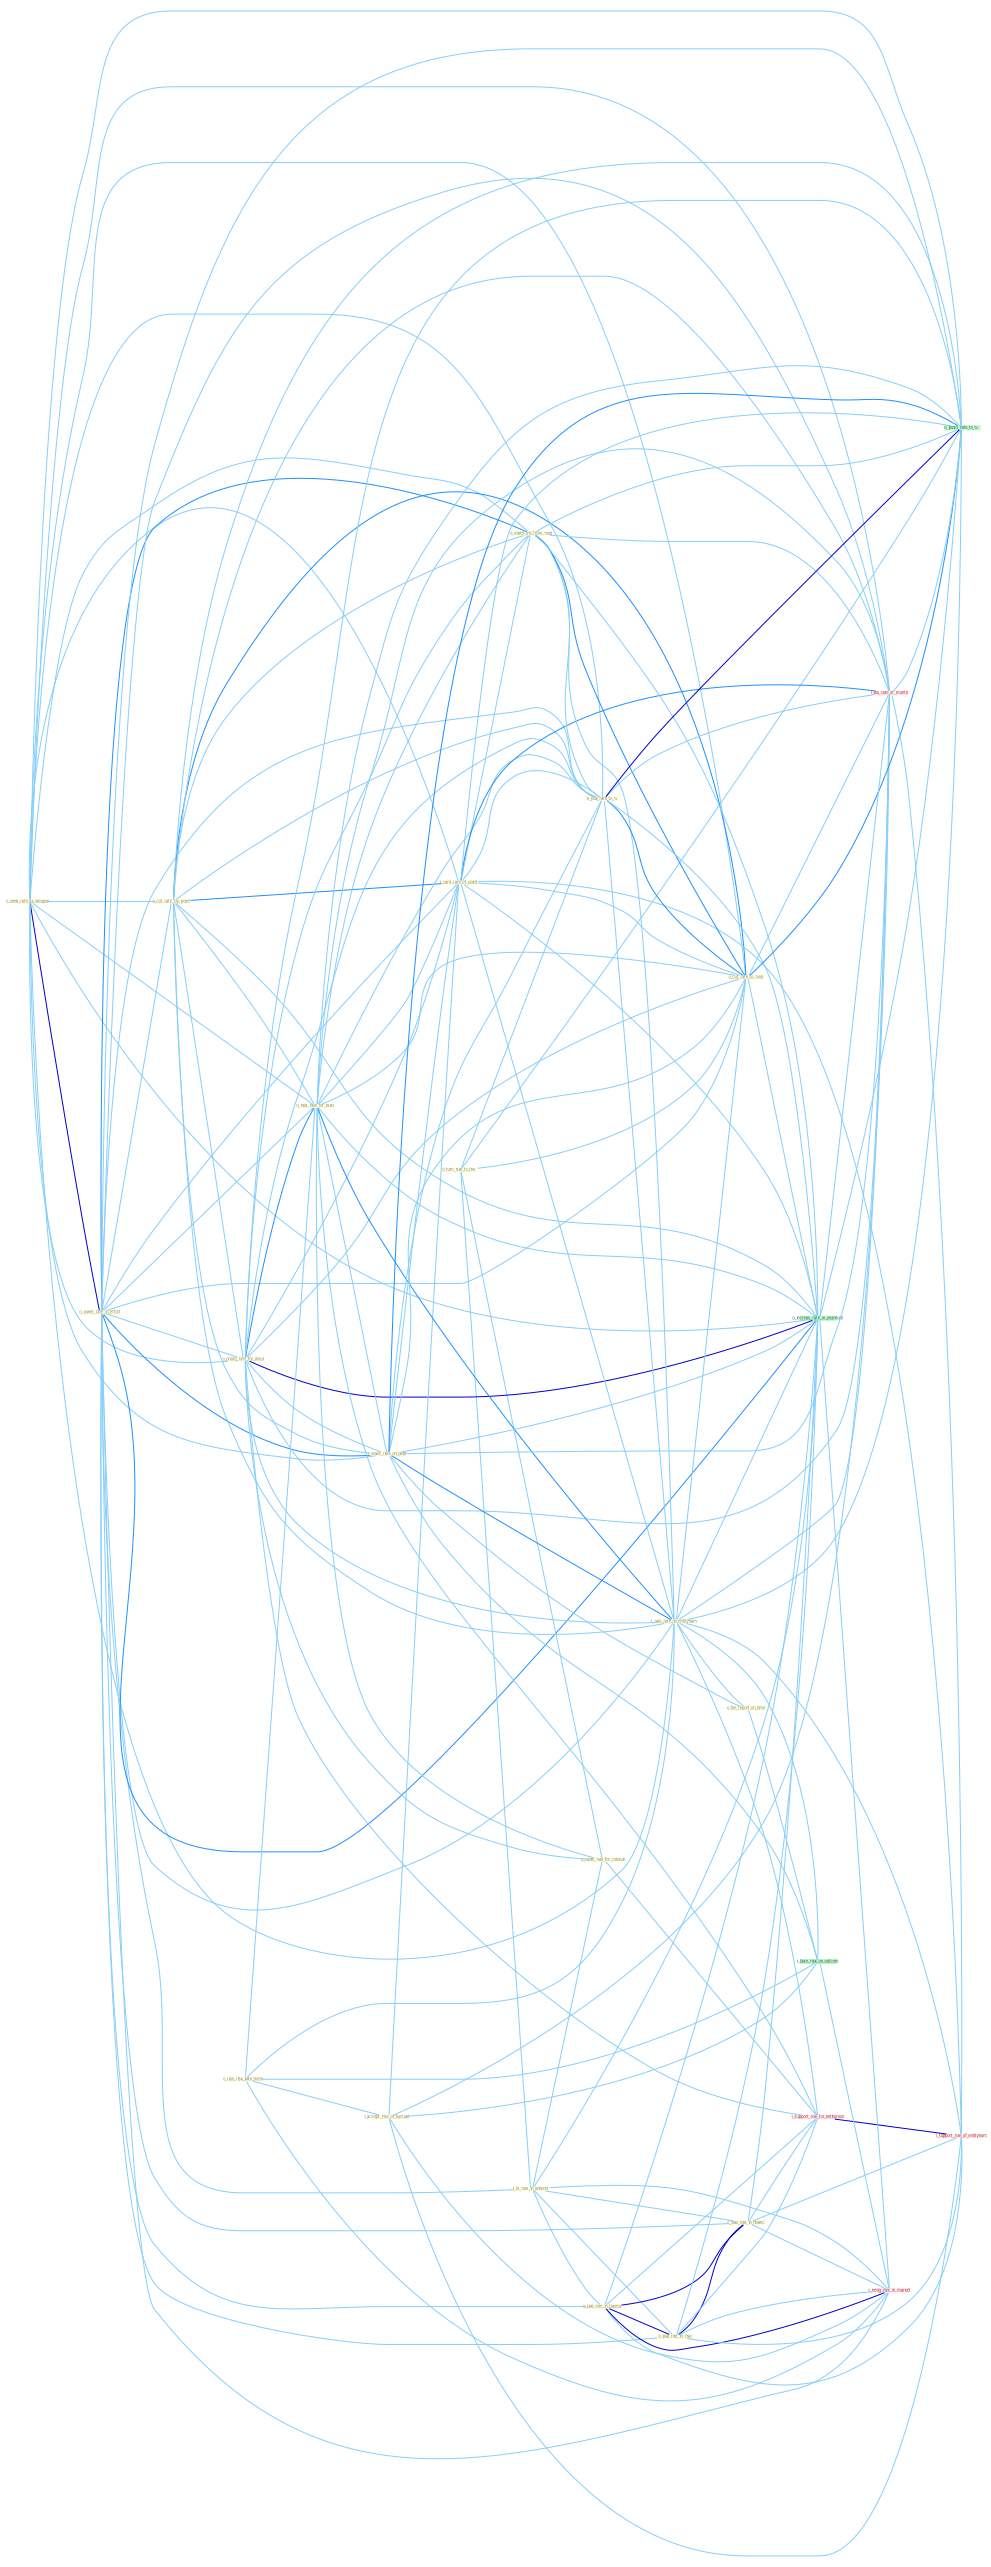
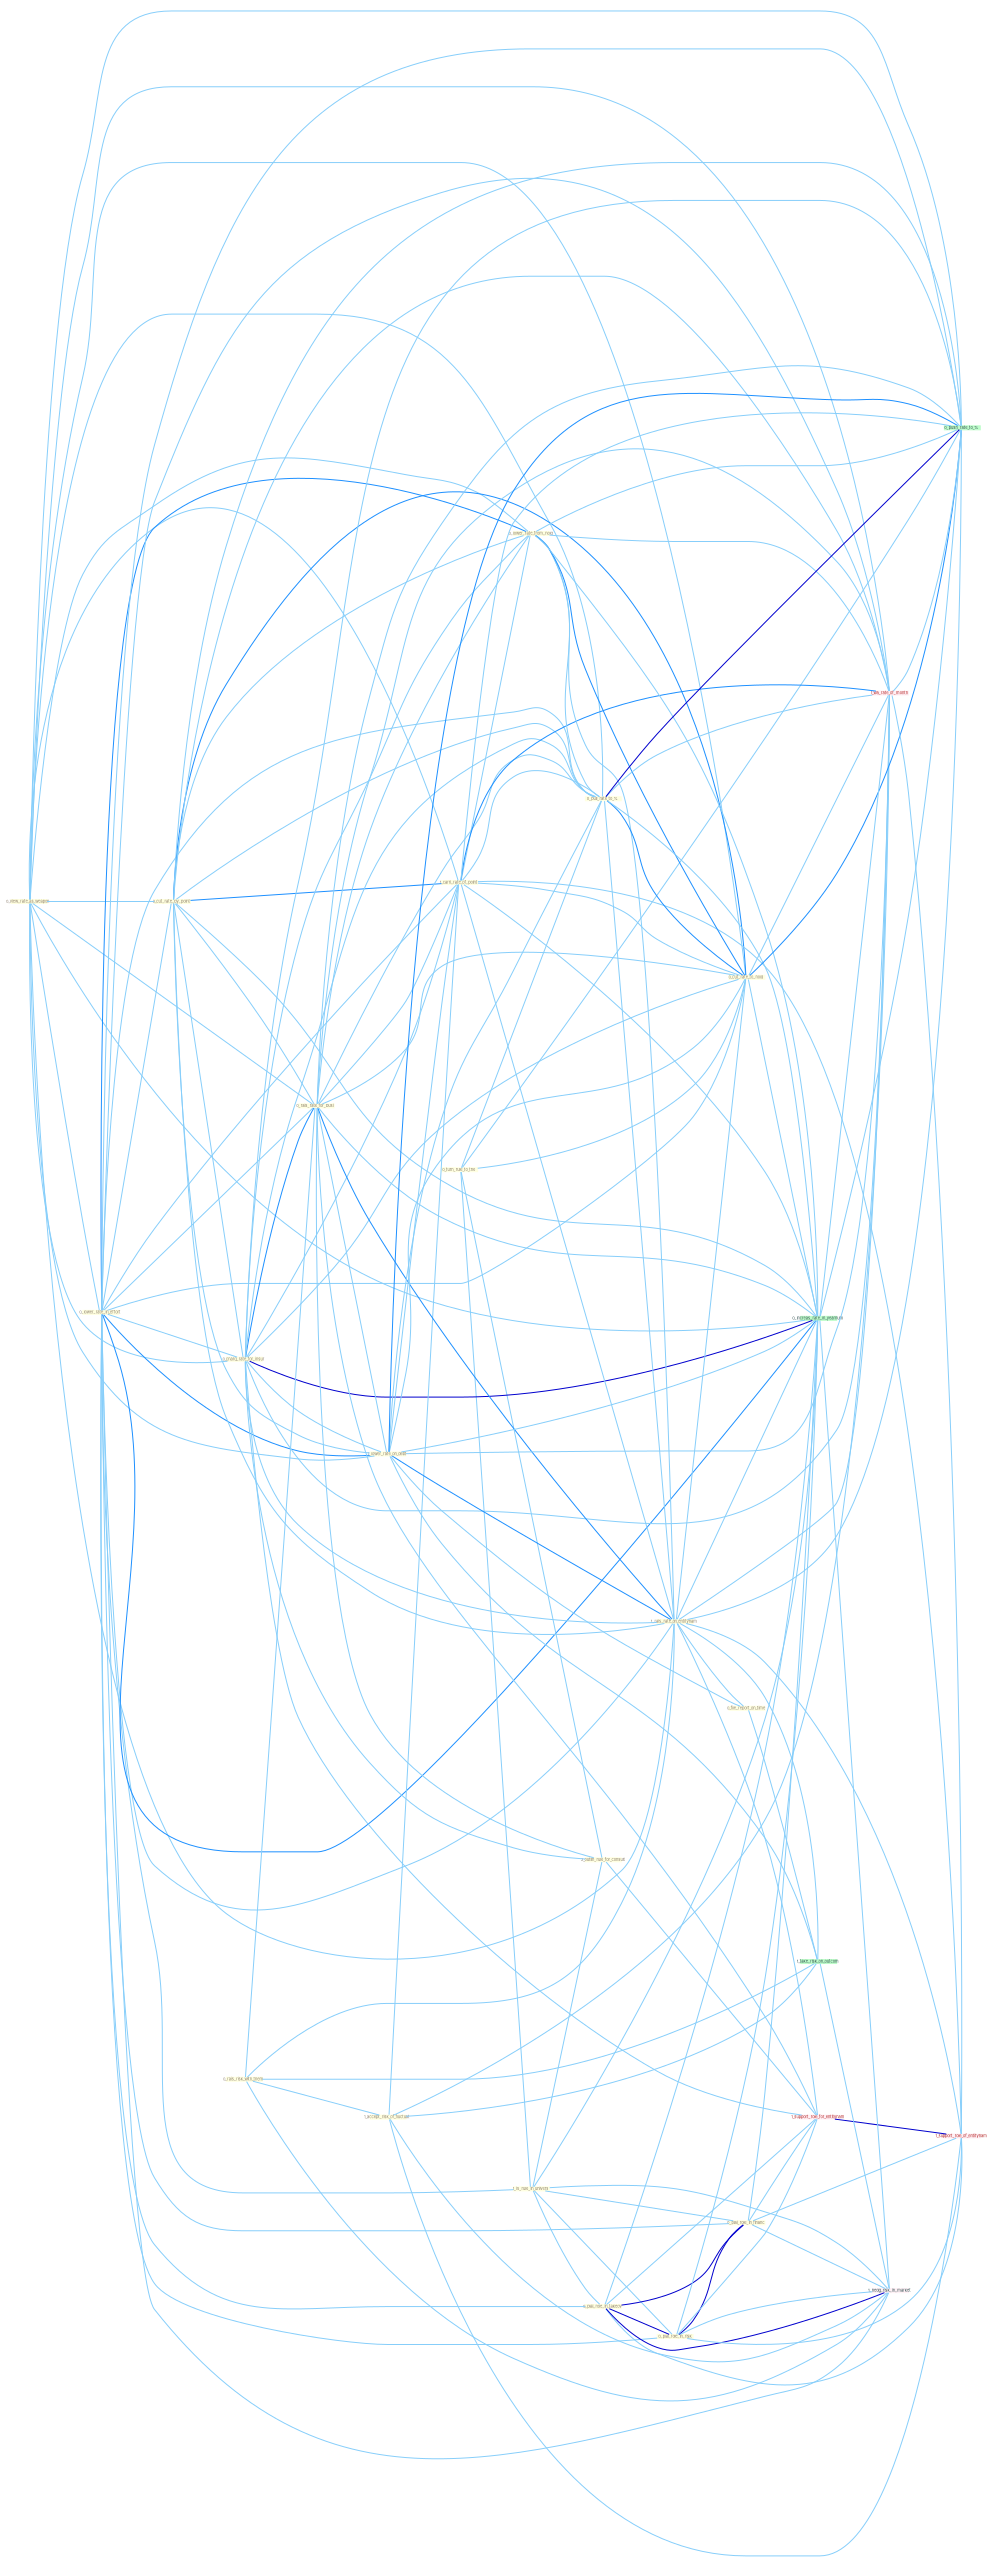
node "0_lower_the_from_hold": label "0_lower_the_from_hold" -> "0_lower_rate_from_hold"
edge "0_view_rate_as_weapon" -- "0_lower_rate_in_effort": color #0000cd -> #87cefa
node "1_hedg_risk_in_market": fontcolor #b22222 -> #2f4f4f
